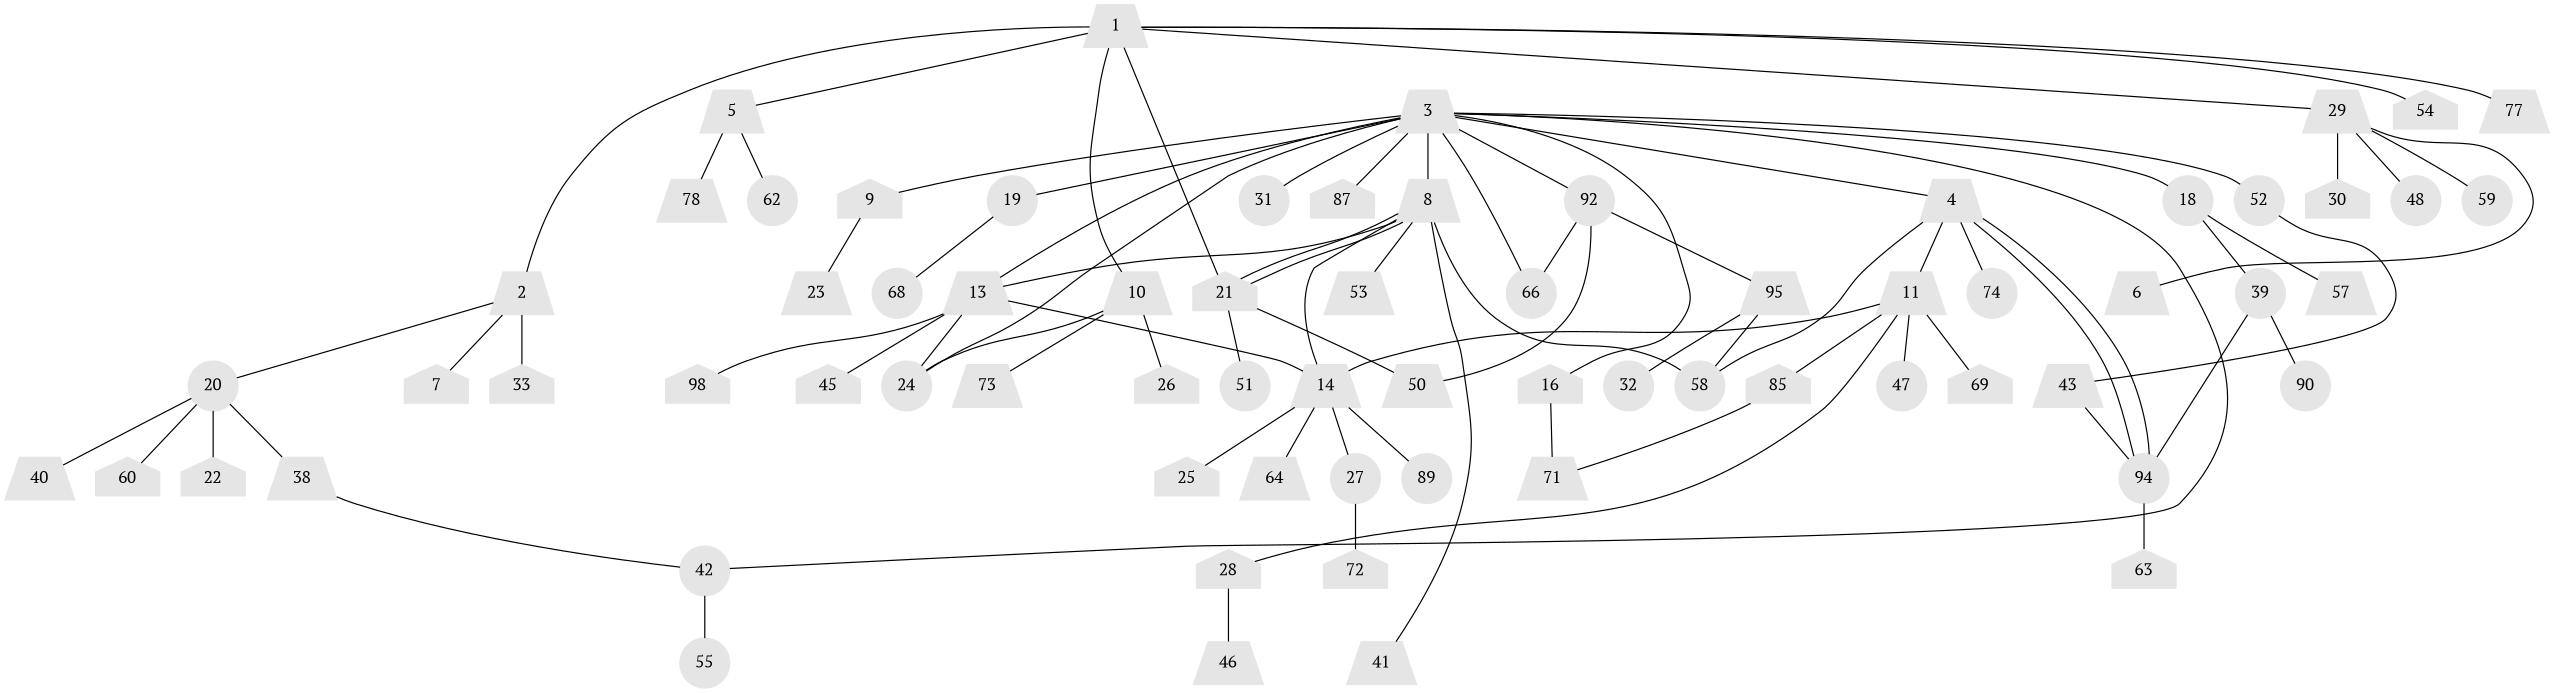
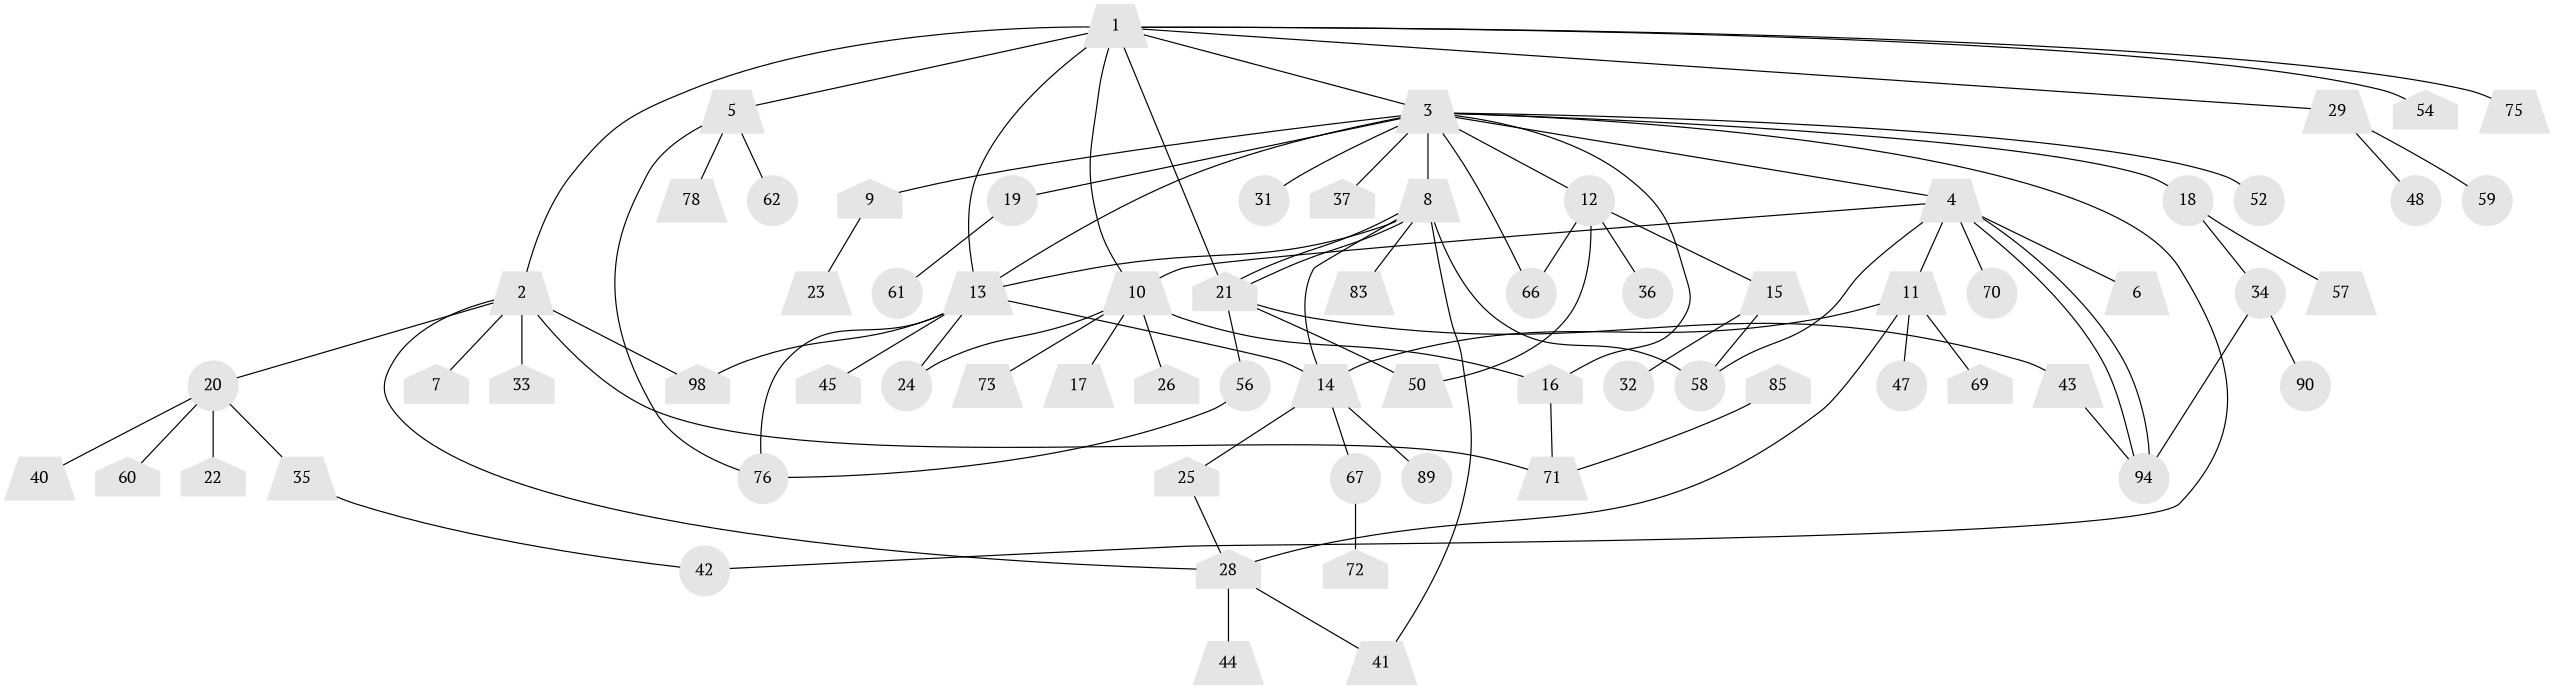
node "77": label "77" -> "75"
edge "1" -- "13": added
node "87": label "87" -> "37"
node "92": label "92" -> "12"
node "30": removed
edge "3" -- "24": now "3" -- "1"
edge "4" -- "10": added
edge "29" -- "6": now "4" -- "6"
node "68": label "68" -> "61"
node "53": label "53" -> "83"
node "36": added
node "95": label "95" -> "15"
node "74": label "74" -> "70"
node "39": label "39" -> "34"
edge "52" -- "43": now "21" -- "43"
edge "2" -- "98": added
edge "11" -- "85": removed
edge "10" -- "16": added
node "17": added
node "51": label "51" -> "56"
edge "2" -- "71": added
node "38": label "38" -> "35"
node "76": added
node "64": removed
node "27": label "27" -> "67"
edge "2" -- "28": added
edge "25" -- "28": added
node "63": removed
edge "28" -- "41": added
node "55": removed
node "46": label "46" -> "44"
